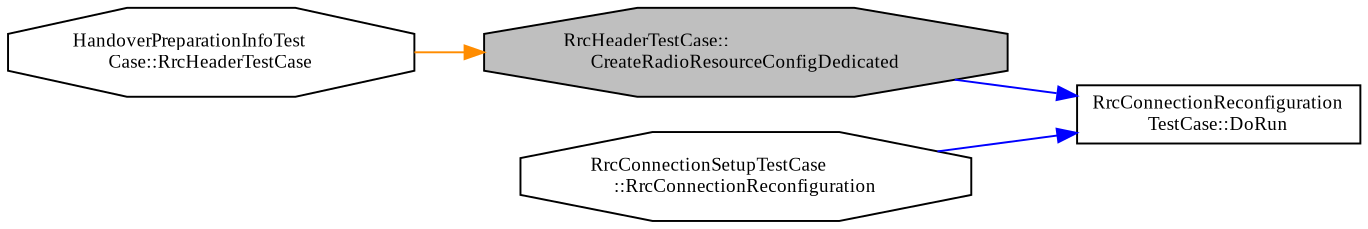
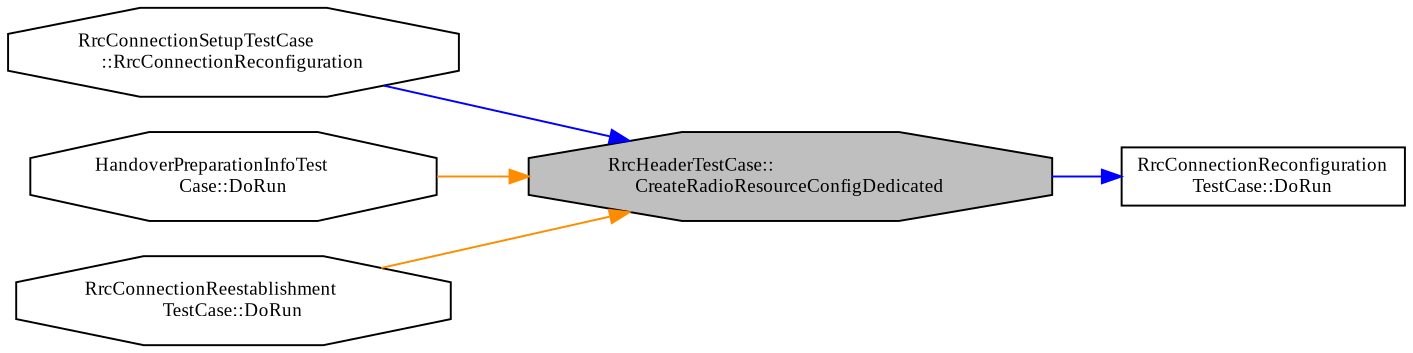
node "HandoverPreparationInfoTest Case::RrcHeaderTestCase": label "HandoverPreparationInfoTest Case::RrcHeaderTestCase" -> "HandoverPreparationInfoTest Case::DoRun"
edge "RrcConnectionSetupTestCase ::RrcConnectionReconfiguration" -> "RrcConnectionReconfiguration TestCase::DoRun": now "RrcConnectionSetupTestCase ::RrcConnectionReconfiguration" -> "RrcHeaderTestCase:: CreateRadioResourceConfigDedicated"
node "RrcConnectionReestablishment TestCase::DoRun": added
